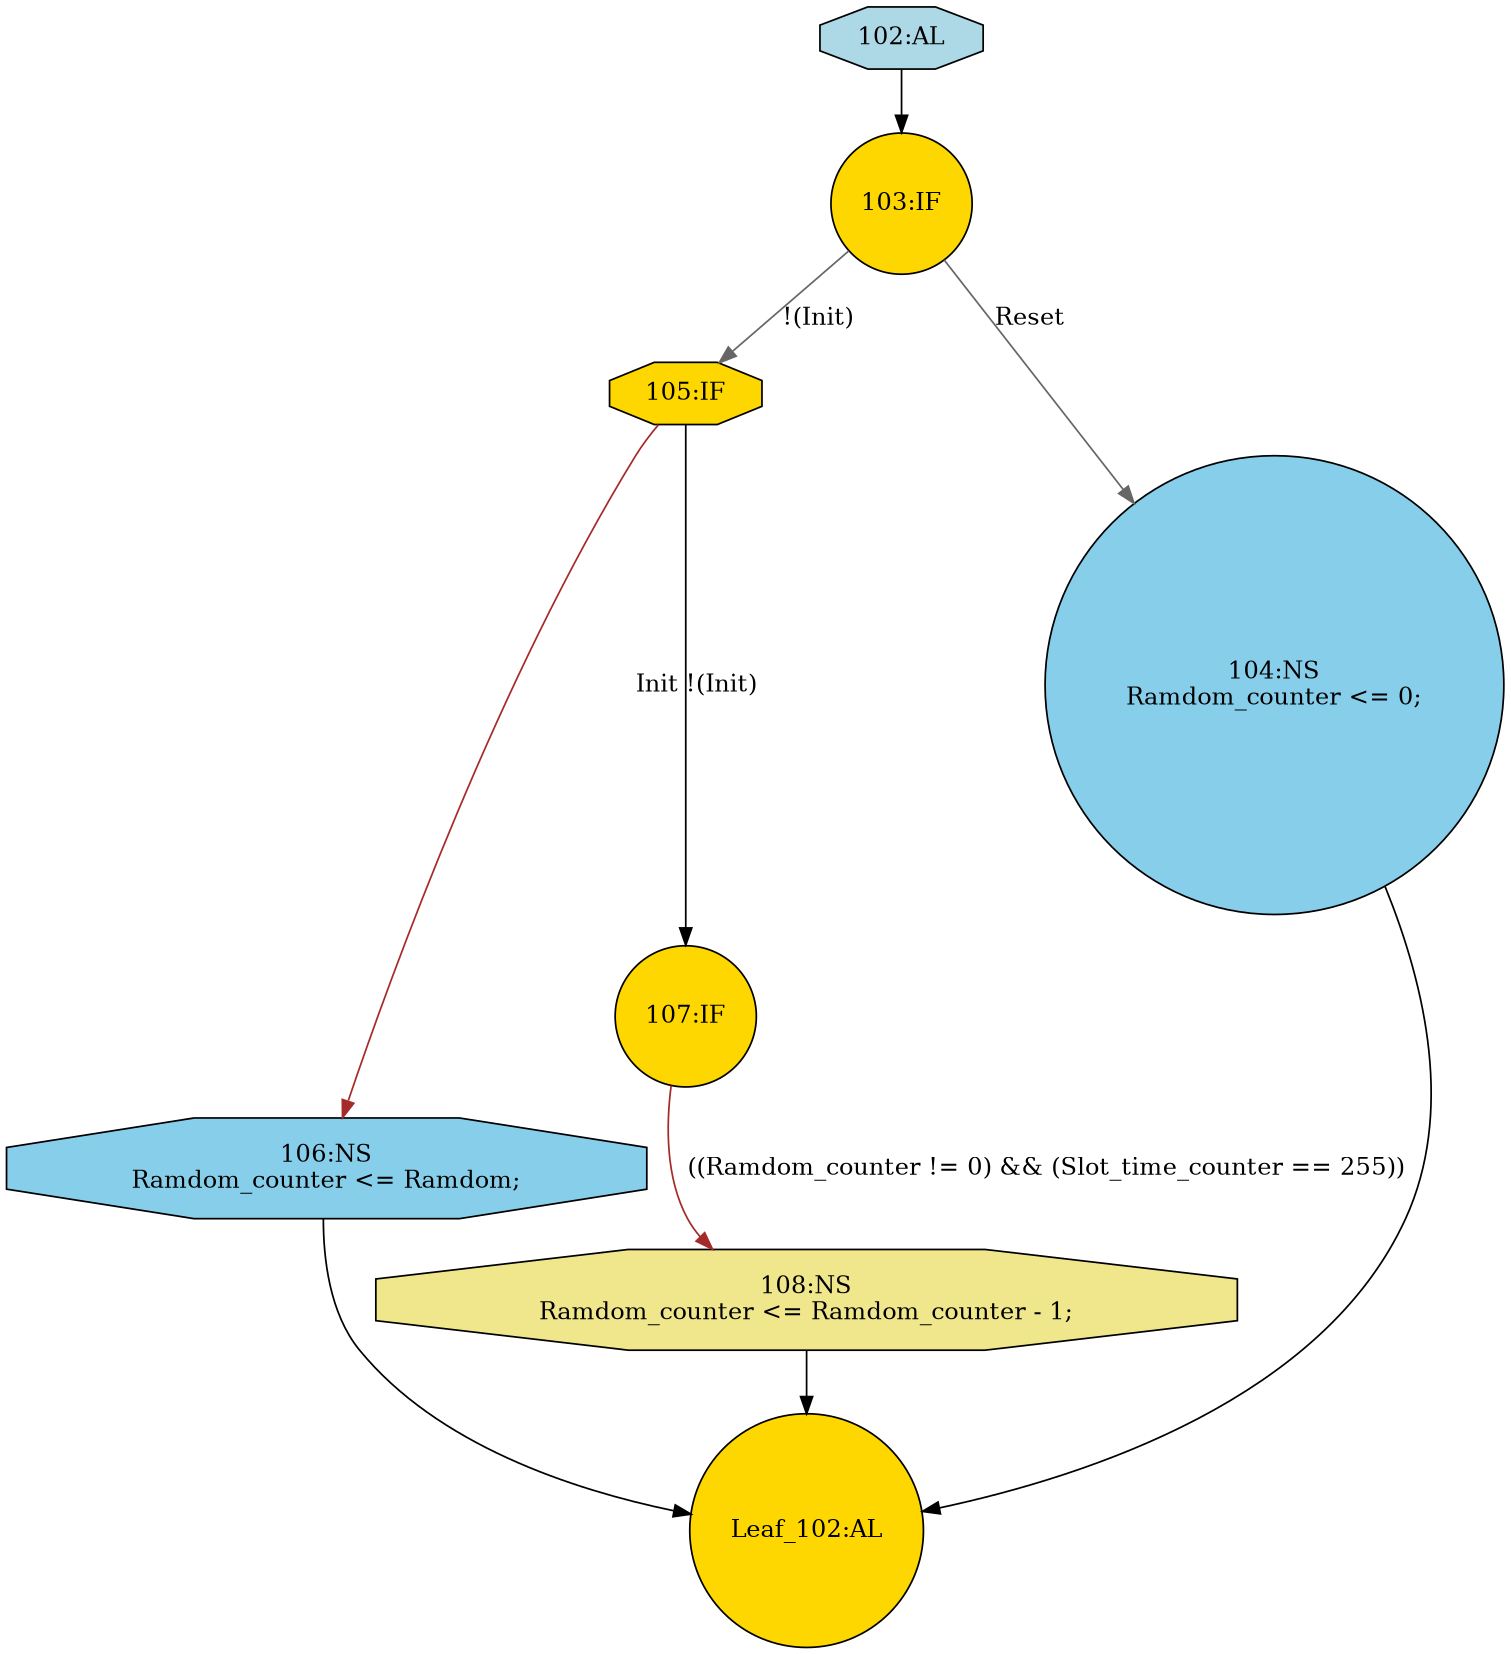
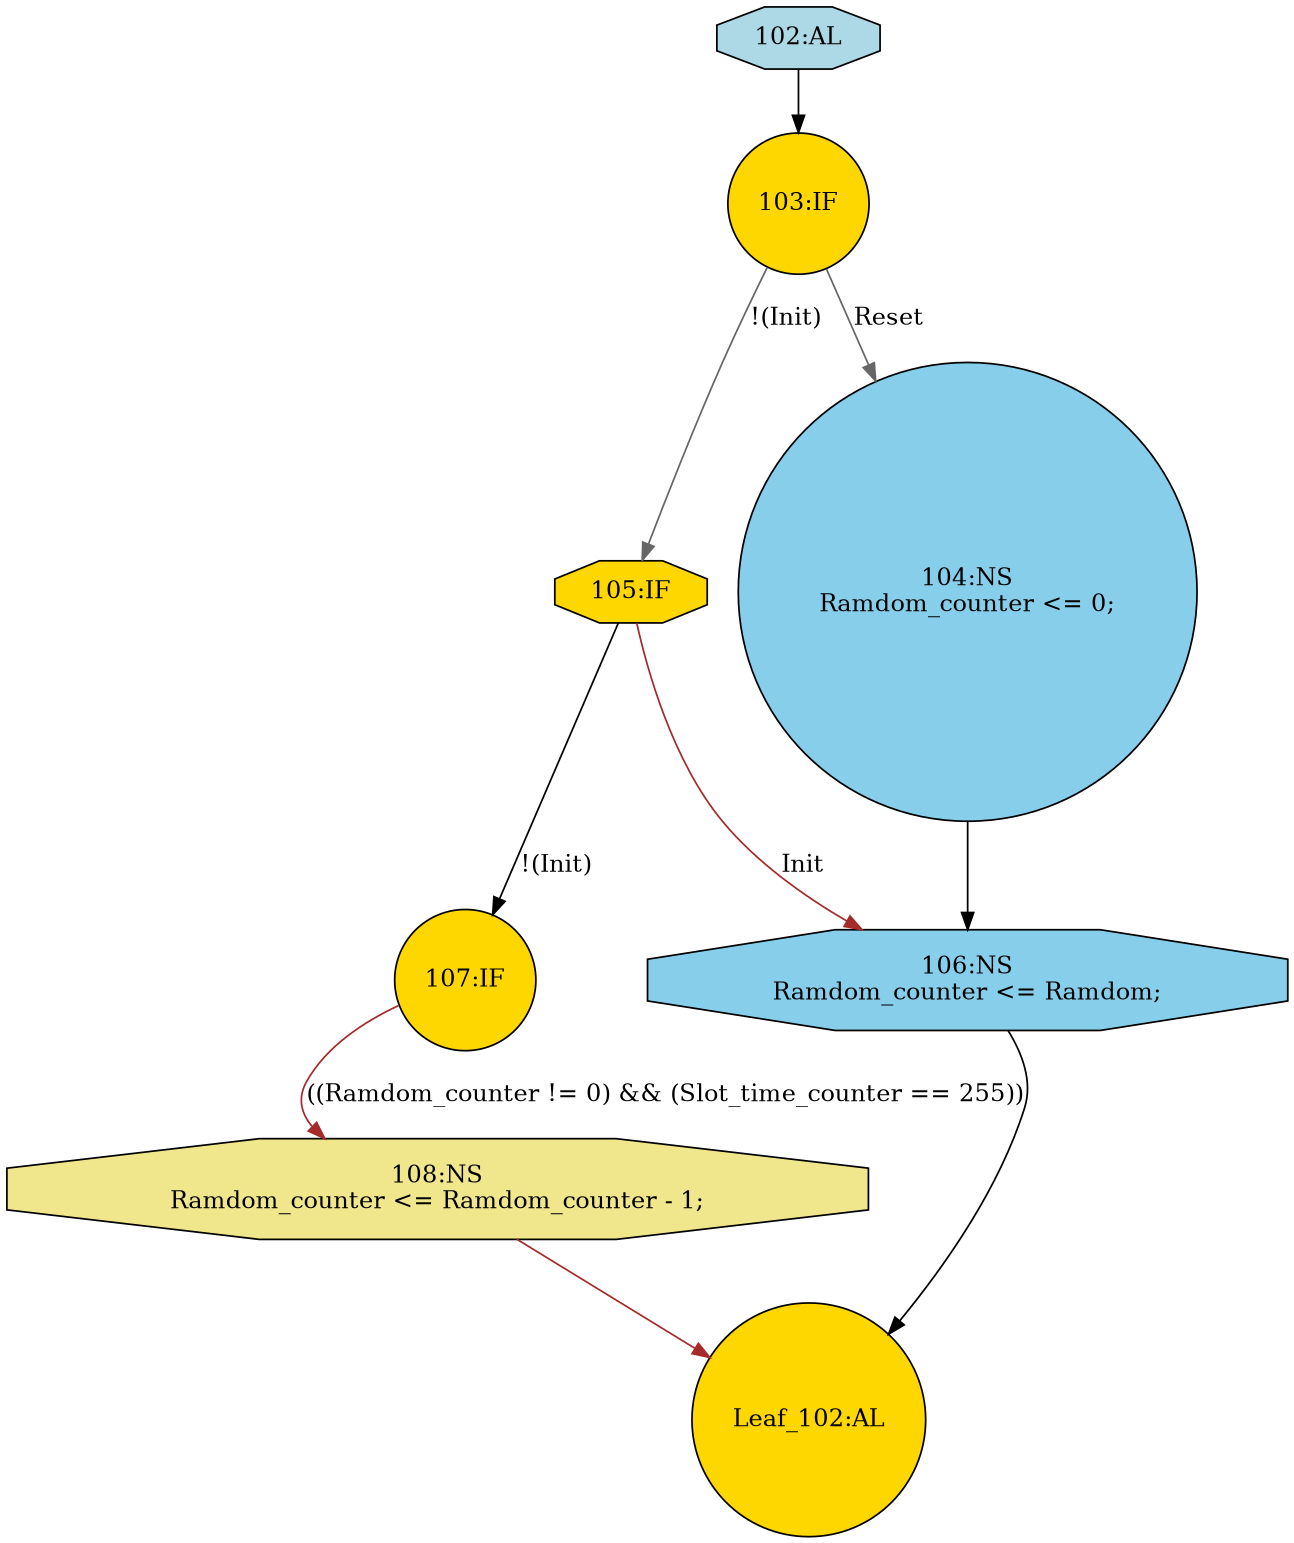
edge "104:NS Ramdom_counter <= 0;" -> "Leaf_102:AL": now "104:NS Ramdom_counter <= 0;" -> "106:NS Ramdom_counter <= Ramdom;"
edge "108:NS Ramdom_counter <= Ramdom_counter - 1;" -> "Leaf_102:AL": color black -> brown
